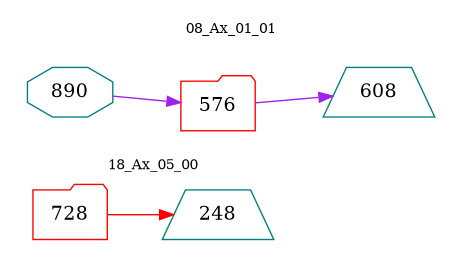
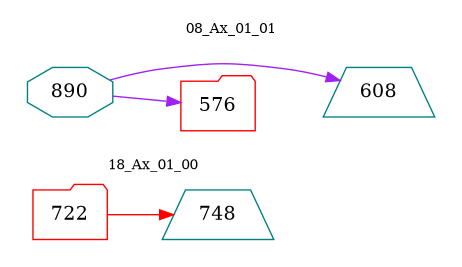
edge "576" -> "608": now "890" -> "608"
cluster "18_Ax_05_00": label "18_Ax_05_00" -> "18_Ax_01_00"
node "728": label "728" -> "722"
node "248": label "248" -> "748"
